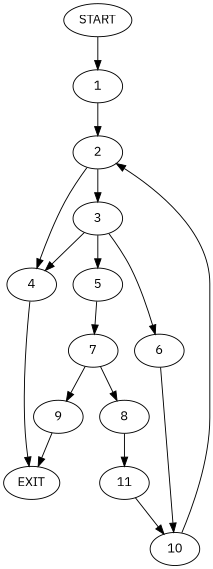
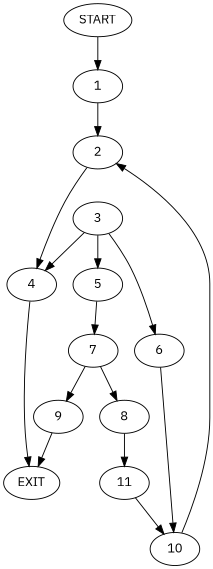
edge "2" -> "3": removed
